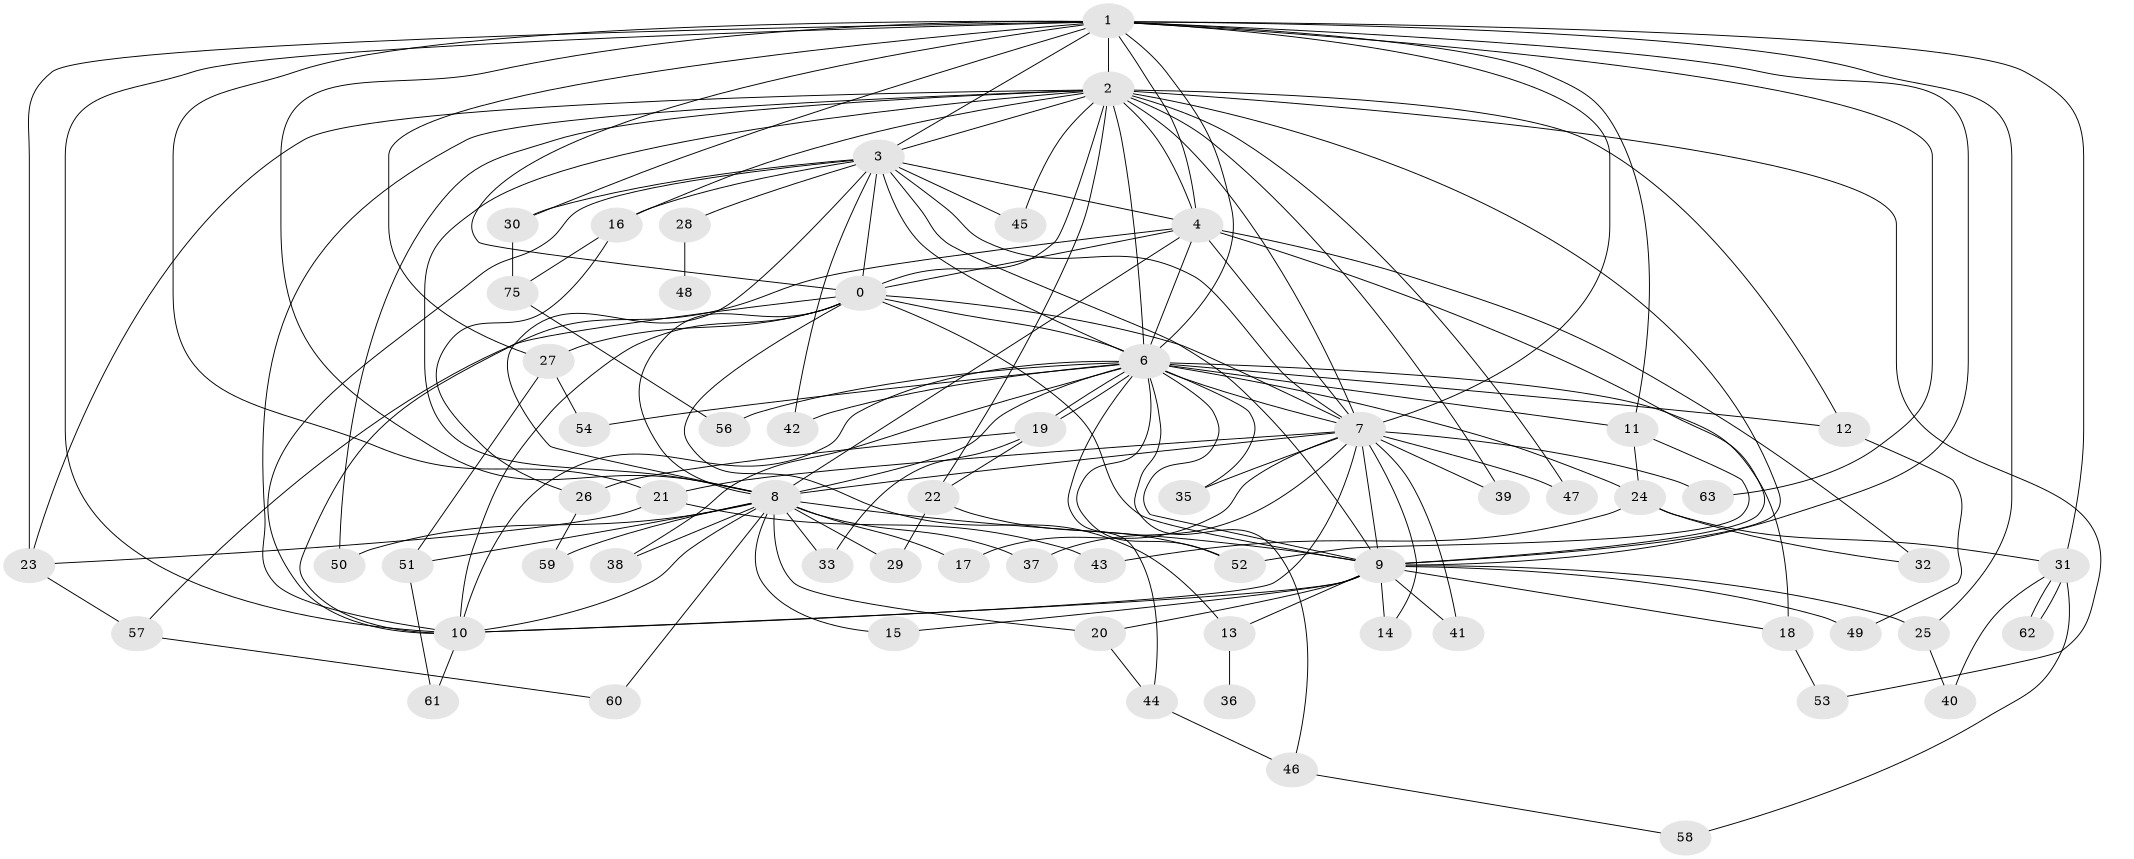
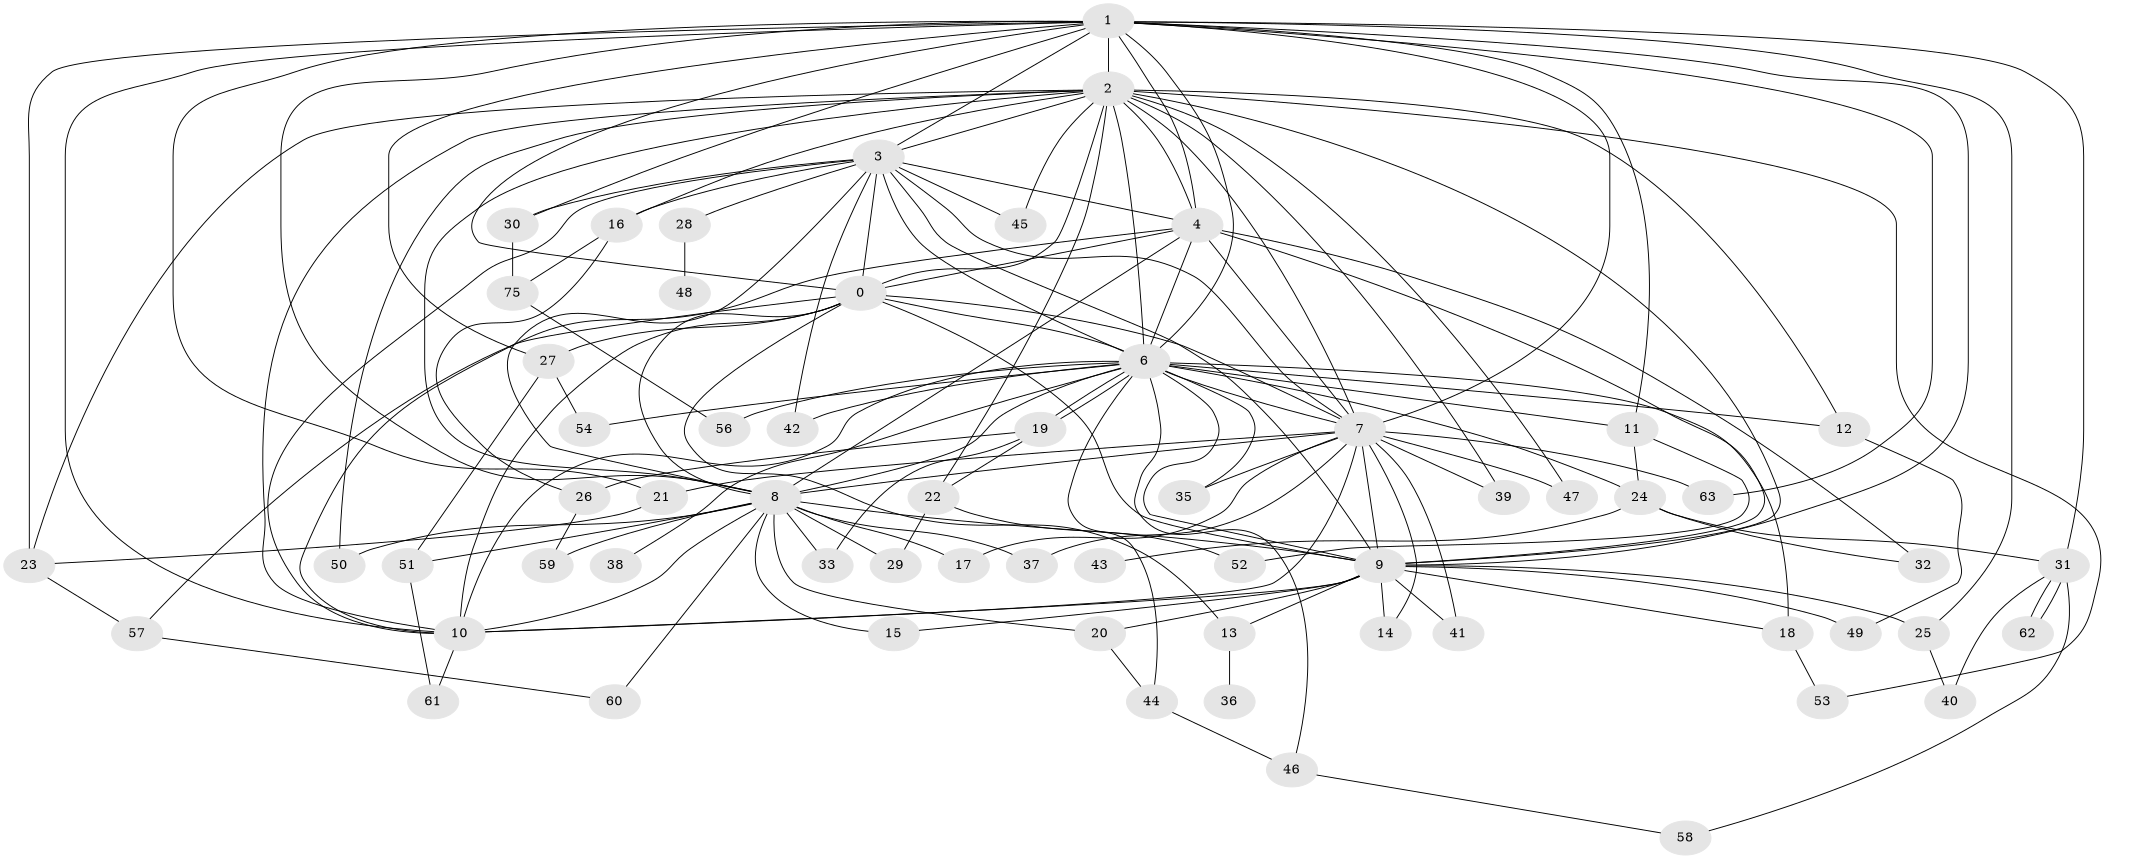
edge "6" -- "52": removed
edge "21" -- "43": removed
edge "8" -- "38": removed
